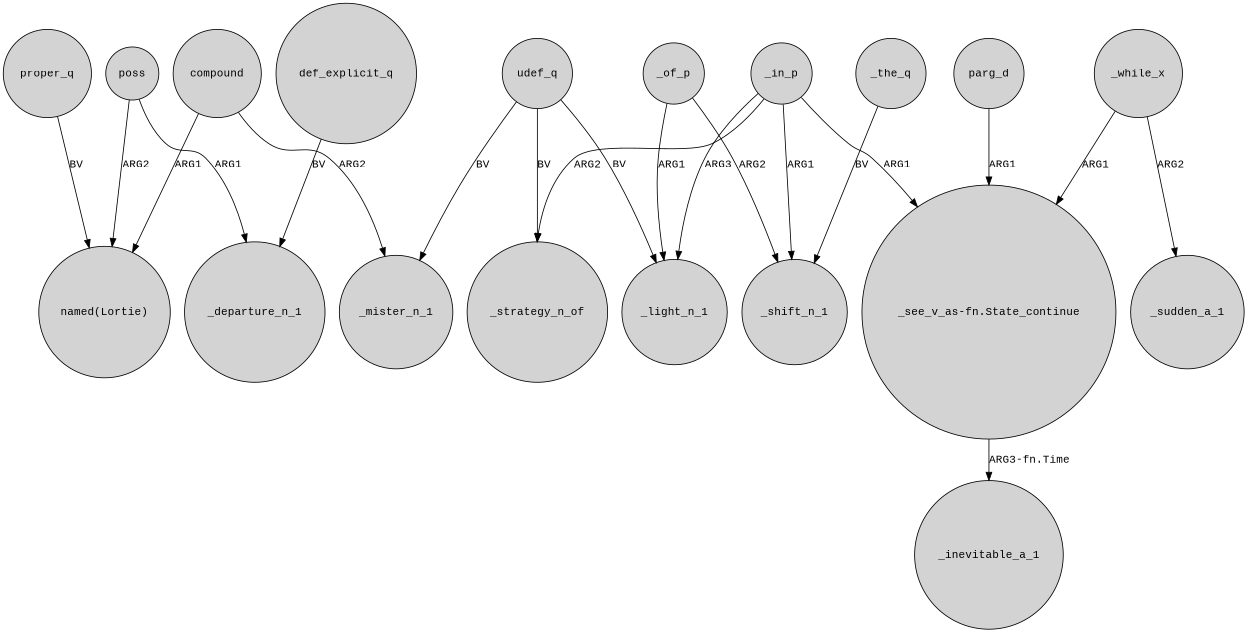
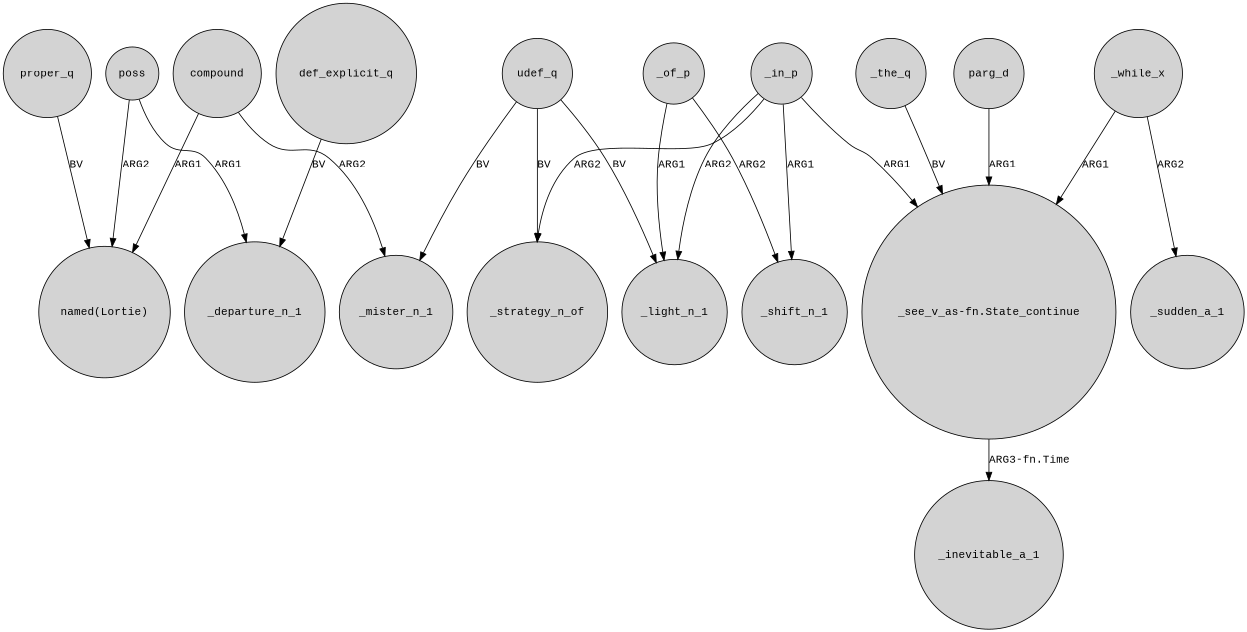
edge "_in_p" -> "_light_n_1": label "ARG3" -> "ARG2"
edge "_the_q" -> "_shift_n_1": now "_the_q" -> "_see_v_as-fn.State_continue"
